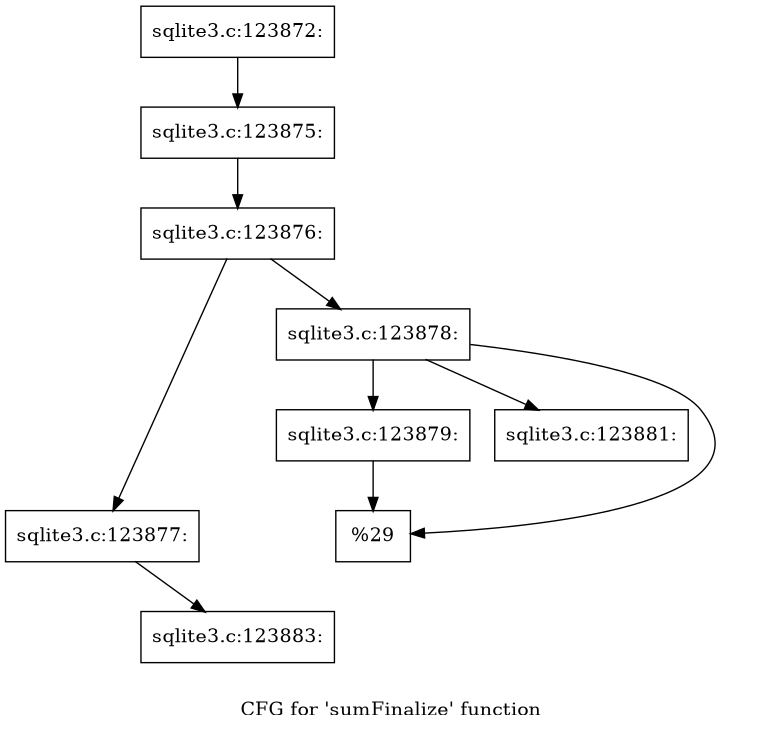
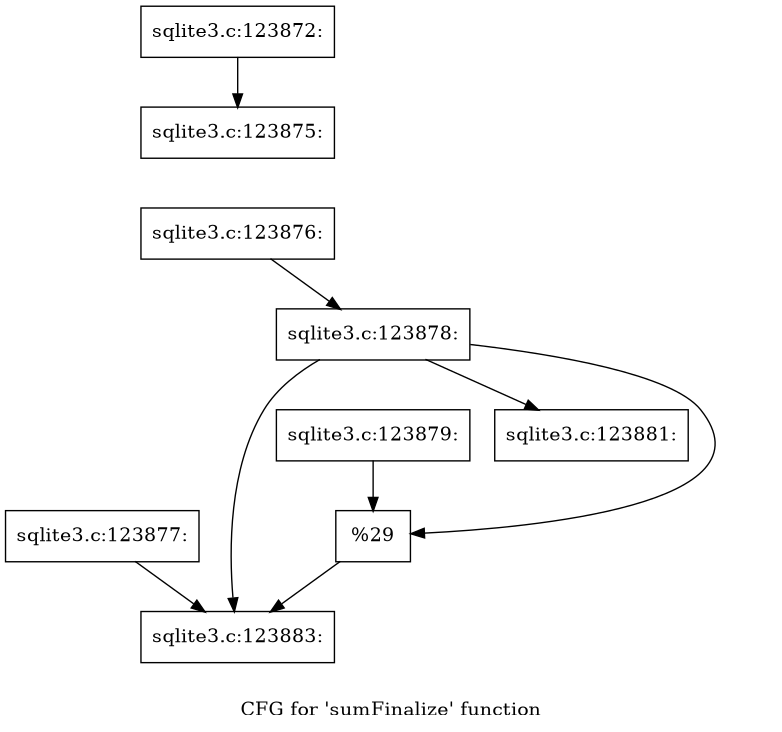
edge "sqlite3.c:123875:" -> "sqlite3.c:123876:": removed
edge "sqlite3.c:123876:" -> "sqlite3.c:123877:": removed
edge "sqlite3.c:123878:" -> "sqlite3.c:123879:": now "sqlite3.c:123878:" -> "sqlite3.c:123883:"
edge "%29" -> "sqlite3.c:123883:": added
